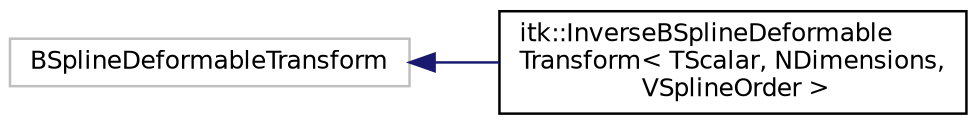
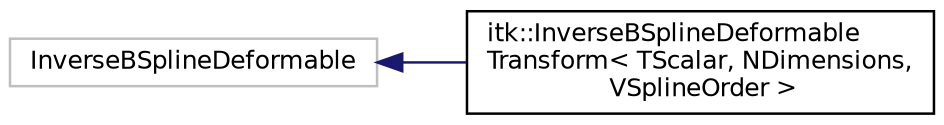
node "BSplineDeformableTransform": label "BSplineDeformableTransform" -> "InverseBSplineDeformable"
